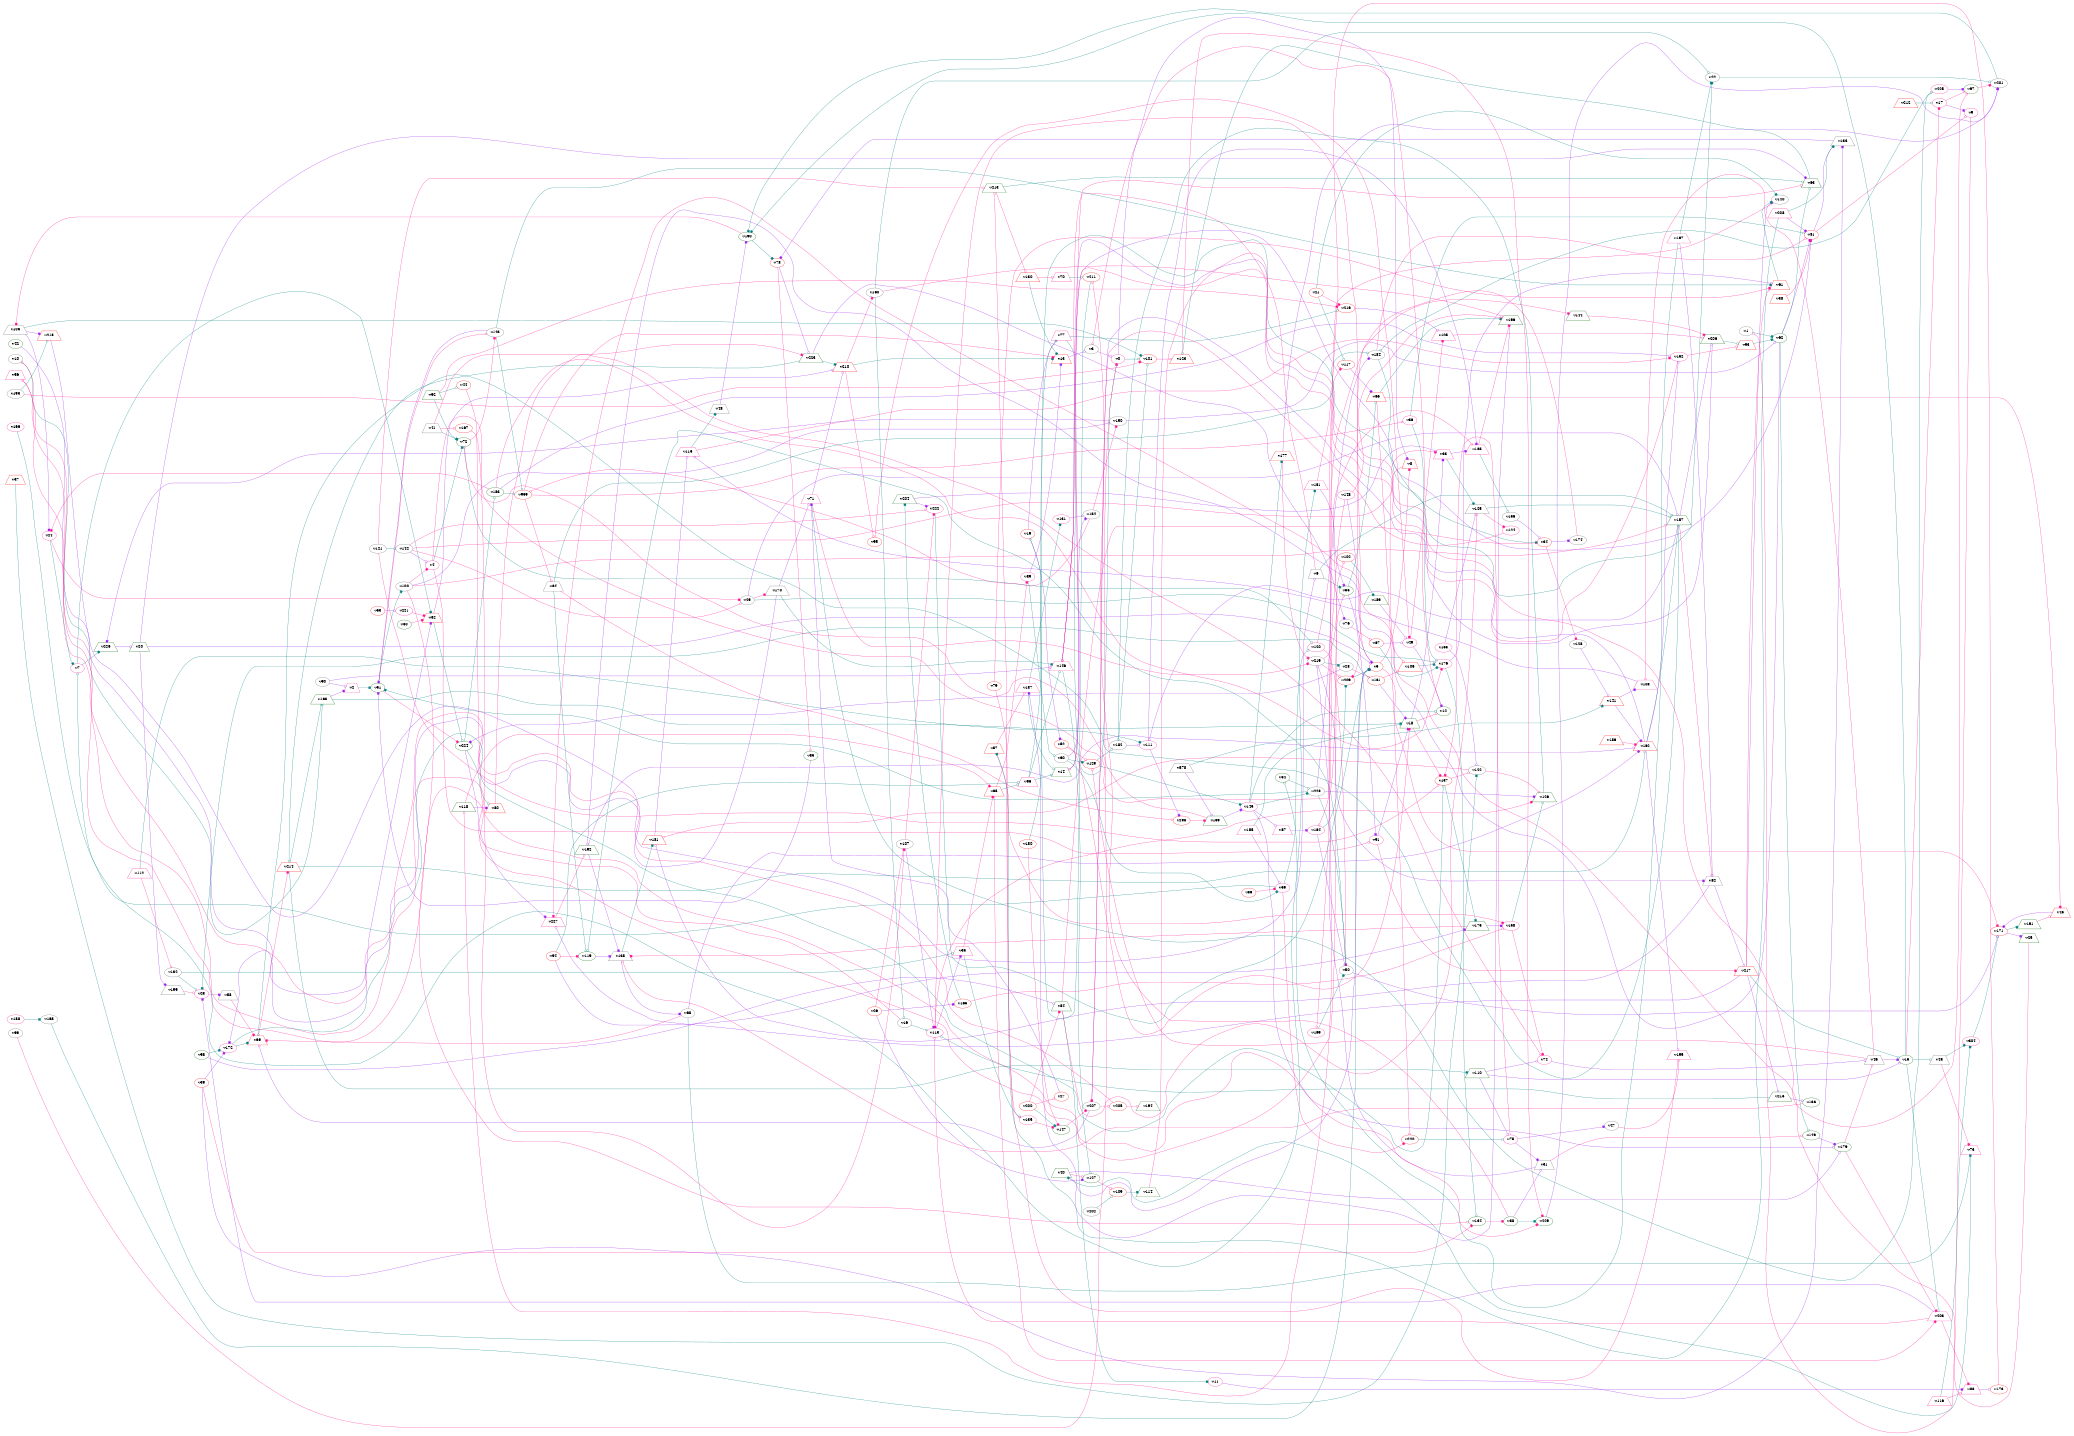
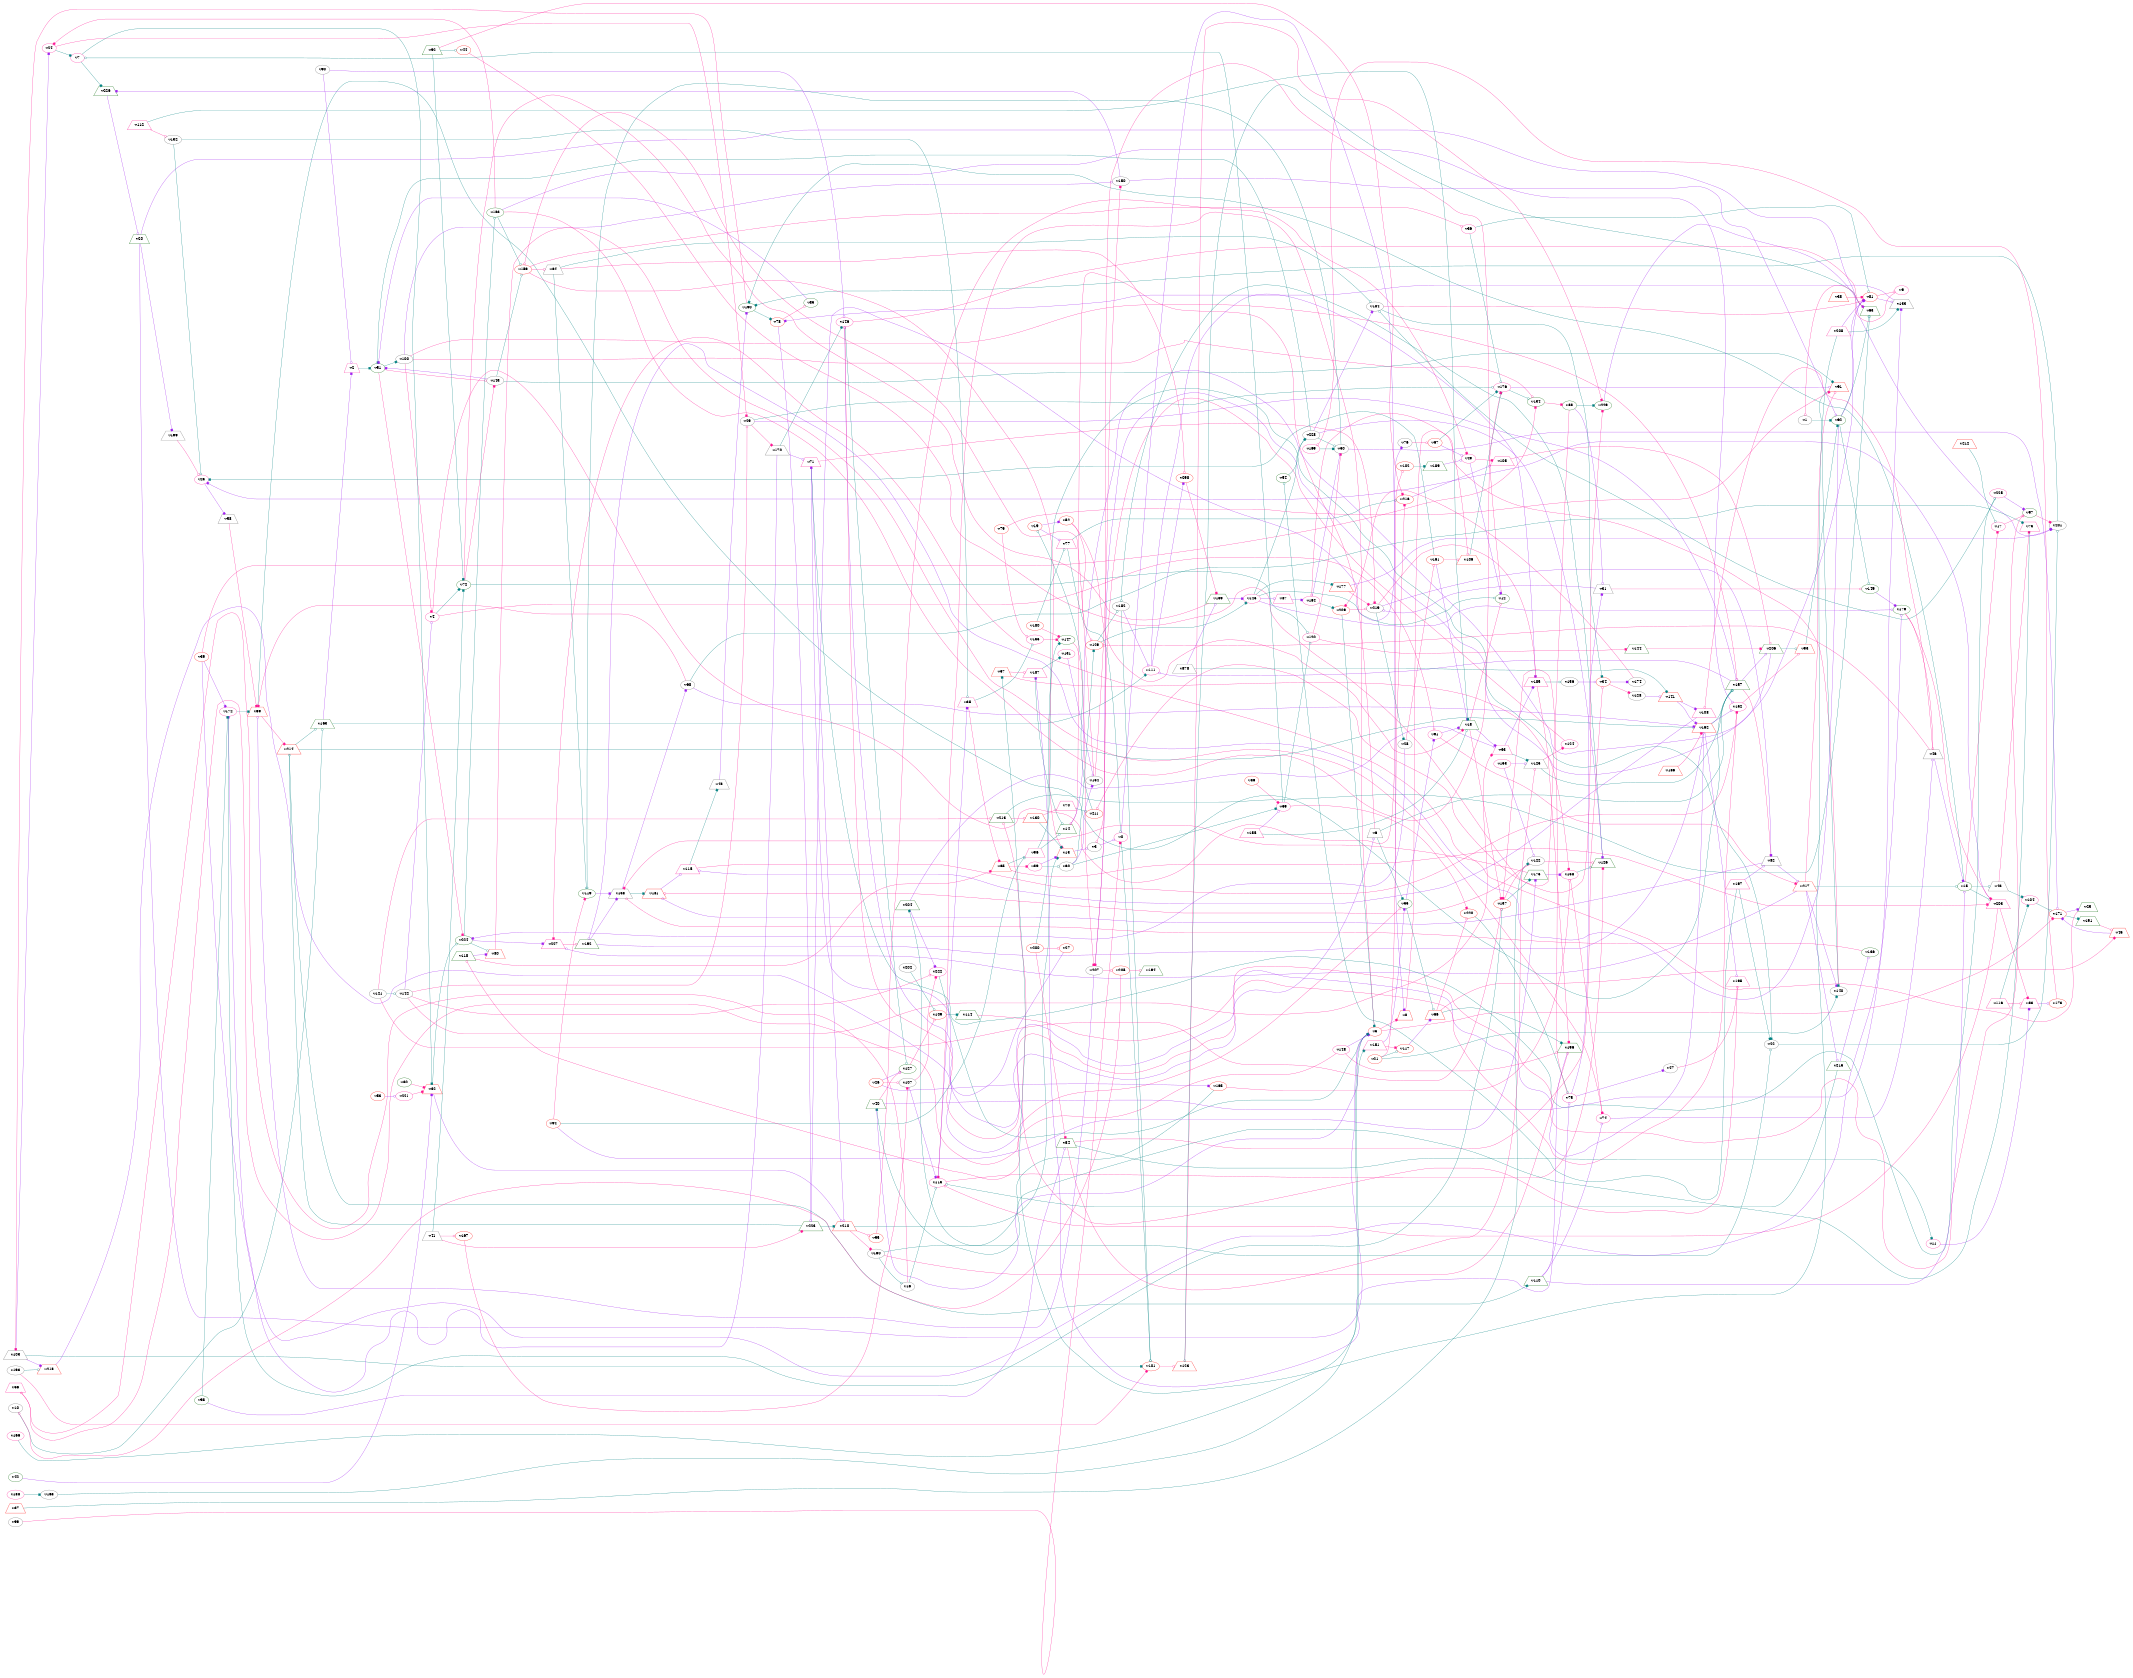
edge "v17" -> "v9": removed
node "v959": label "v959" -> "v159"
node "v146": shape trapezium -> ellipse
edge "v219" -> "v209": reversed
edge "v96" -> "v146": removed
node "v304": label "v304" -> "v104"
edge "v26" -> "v127": arrowhead box -> odot
